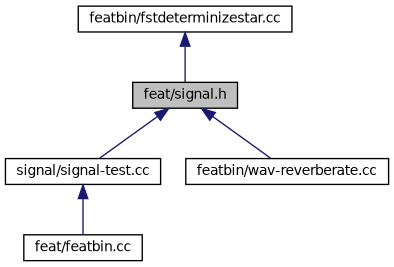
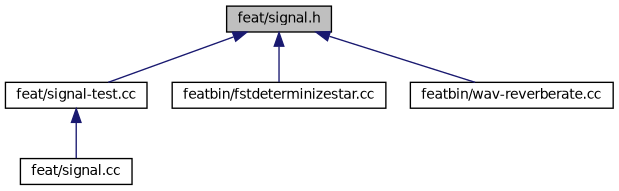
edge "feat/signal.h" -> "featbin/fstdeterminizestar.cc": reversed
node "signal/signal-test.cc": label "signal/signal-test.cc" -> "feat/signal-test.cc"
node "feat/featbin.cc": label "feat/featbin.cc" -> "feat/signal.cc"
